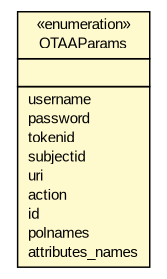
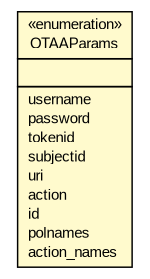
node "OTAAParams": text "attributes_names" -> "action_names"
